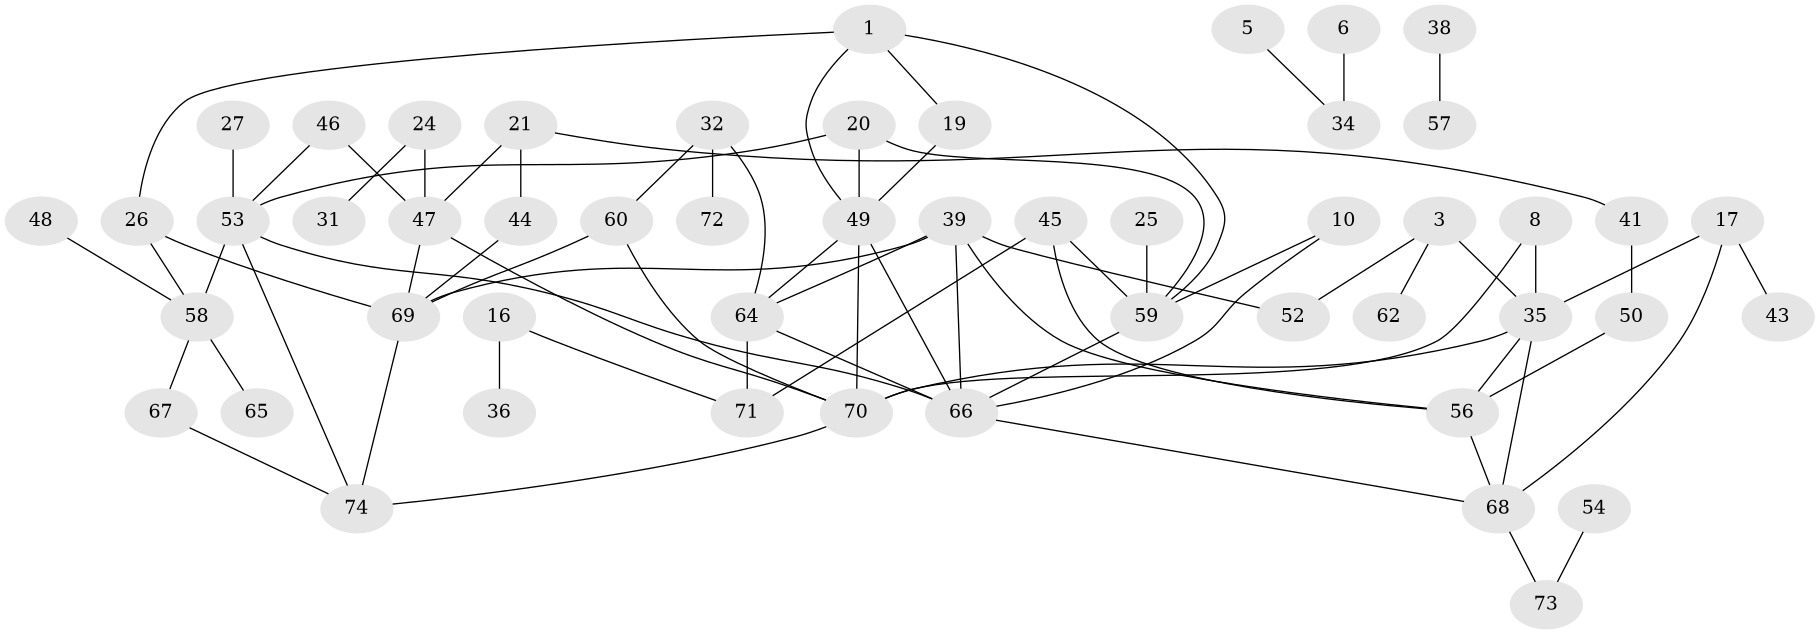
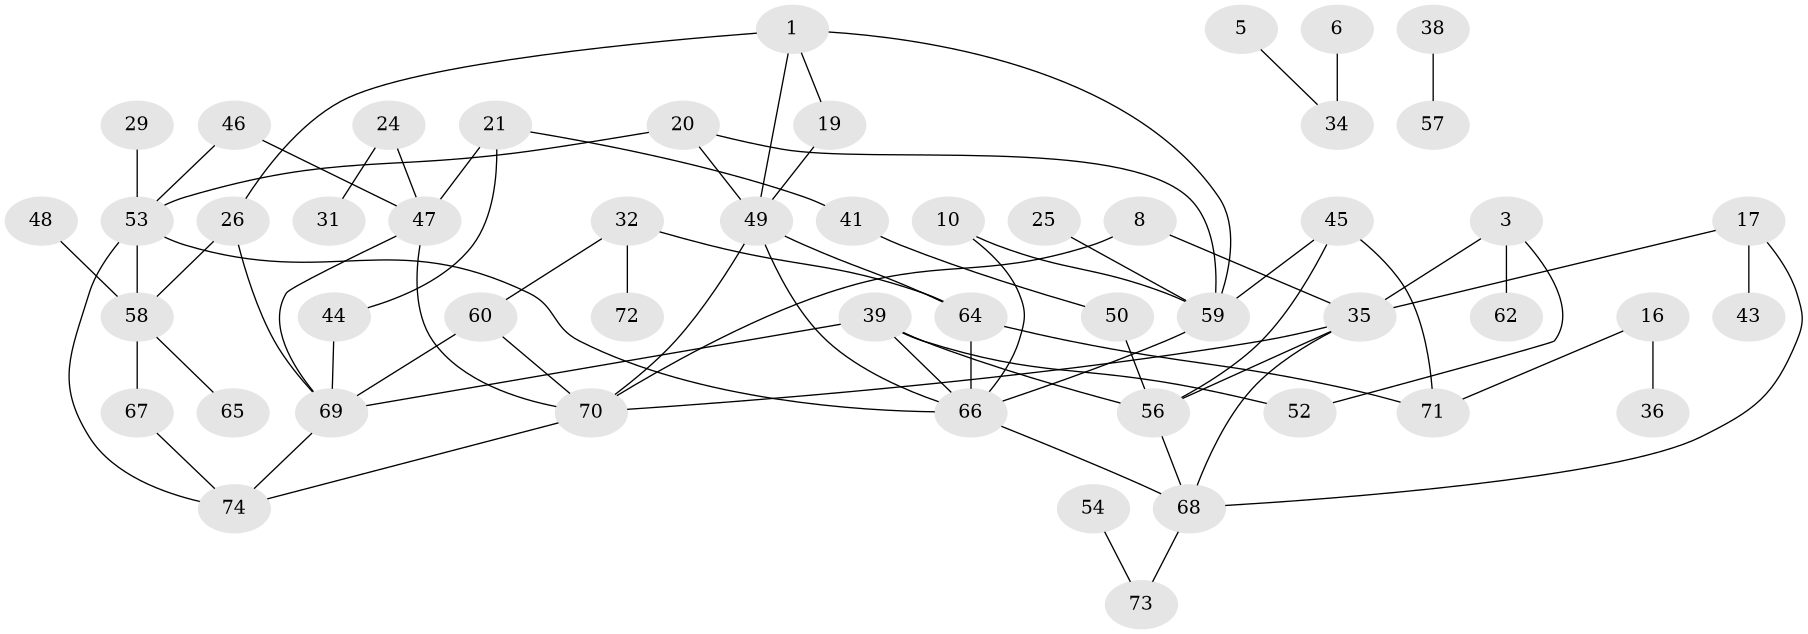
node "27": label "27" -> "29"
edge "39" -- "64": removed
